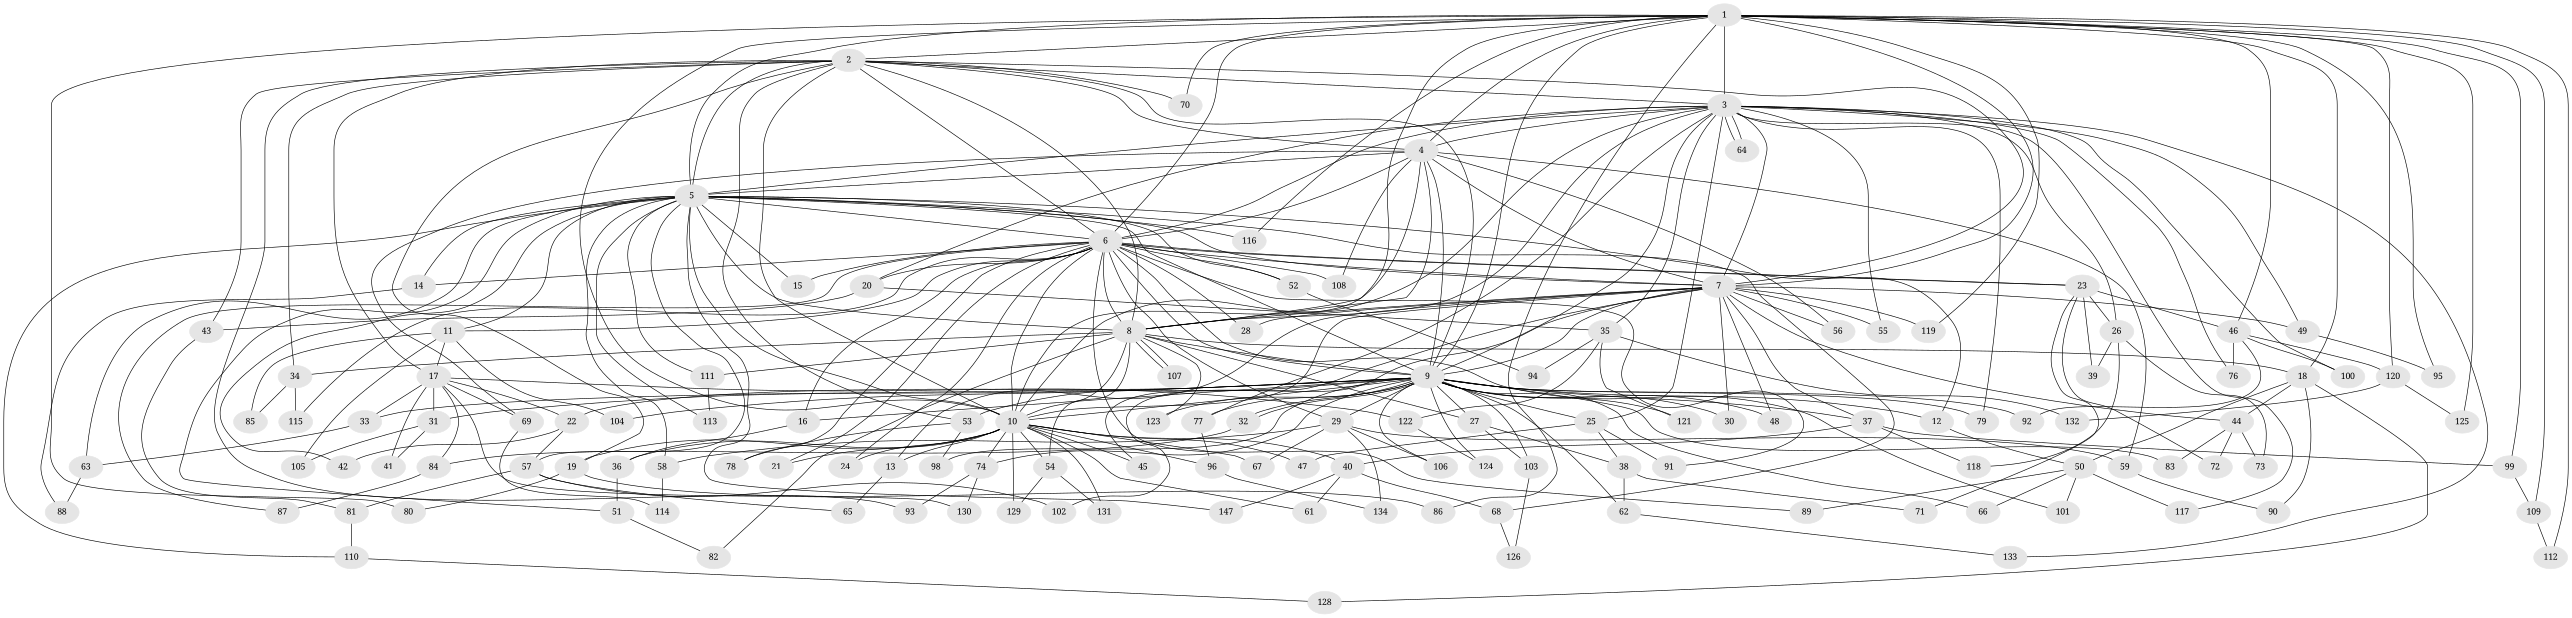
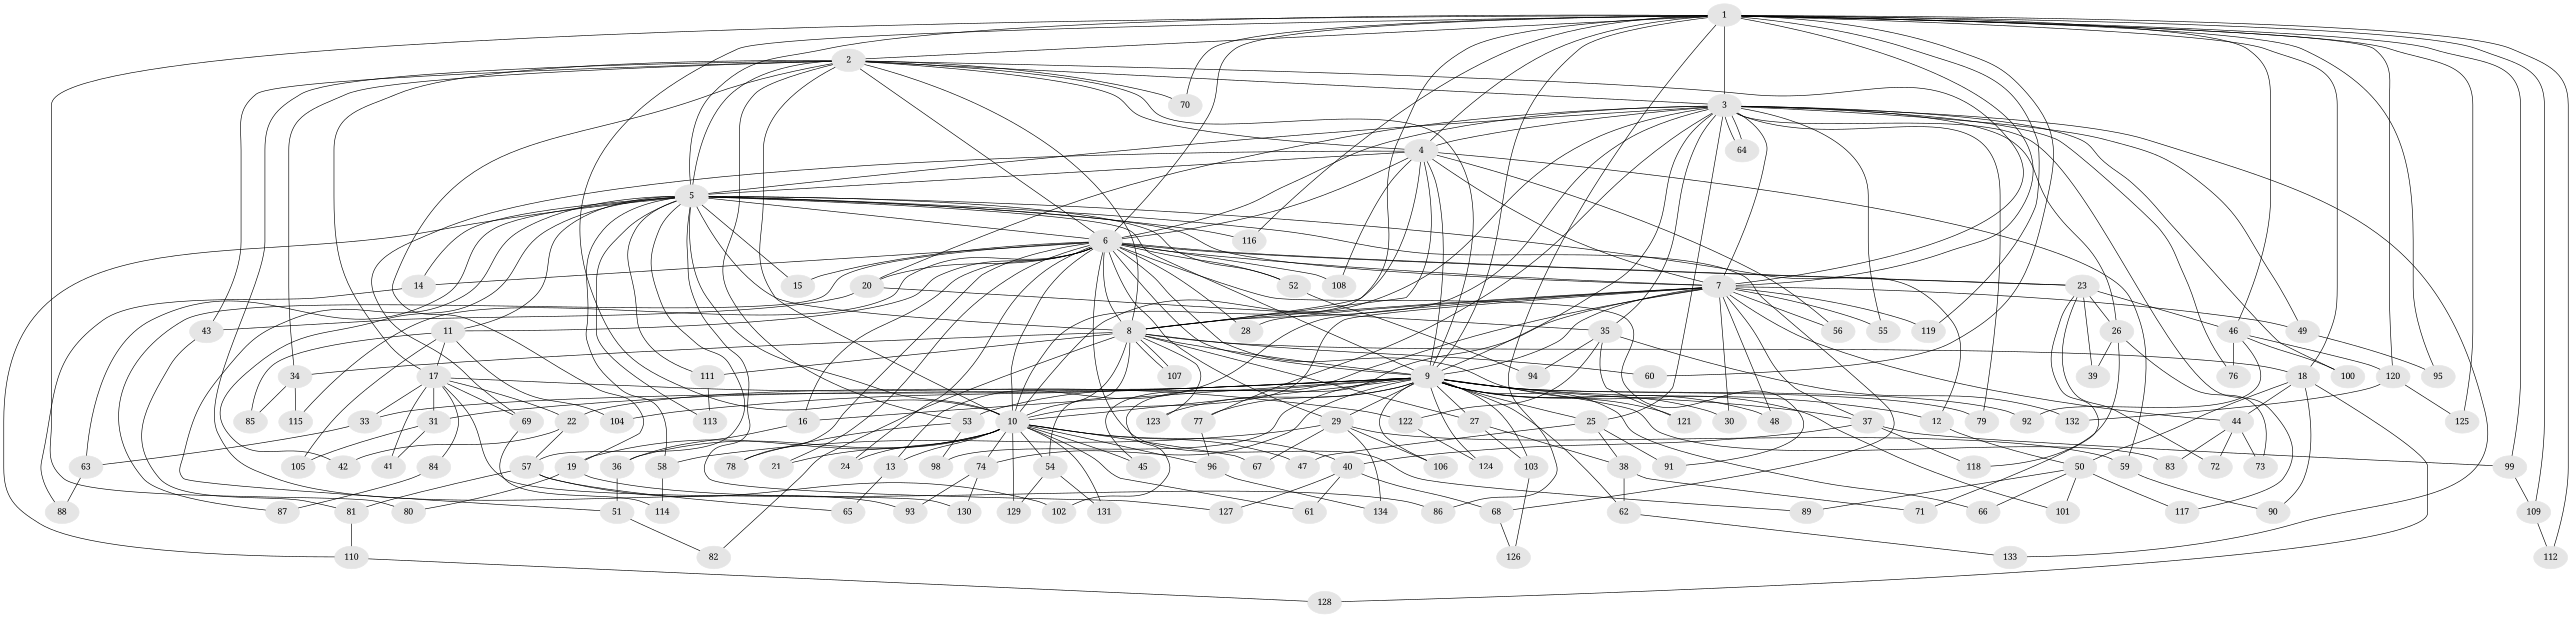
node "60": added
node "32": removed
node "147": label "147" -> "127"
